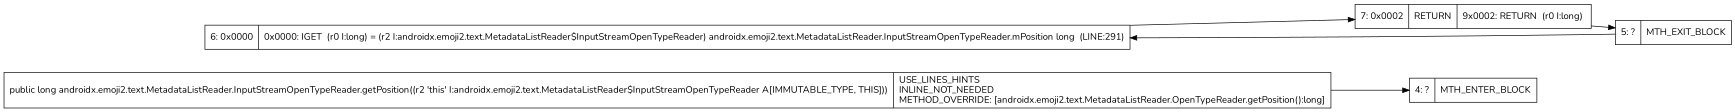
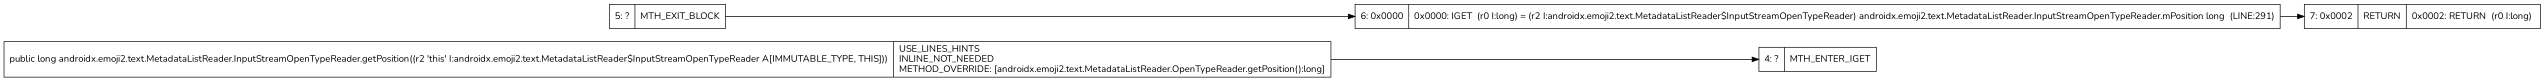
node "7: 0x0002": text "9x0002: RETURN  (r0 I:long)" -> "0x0002: RETURN  (r0 I:long)"
edge "7: 0x0002" -> "5: ?": removed
node "4: ?": text "MTH_ENTER_BLOCK" -> "MTH_ENTER_IGET"
